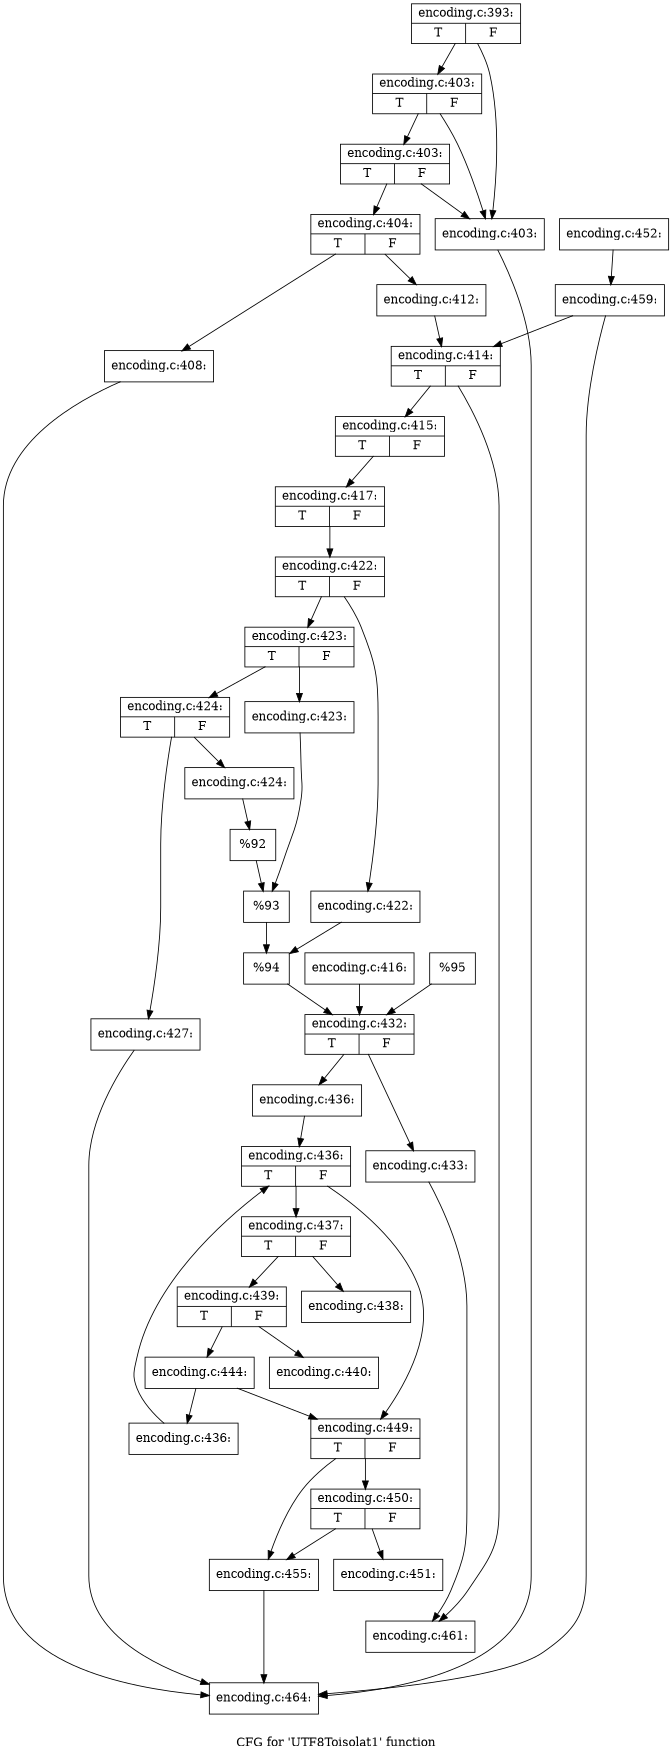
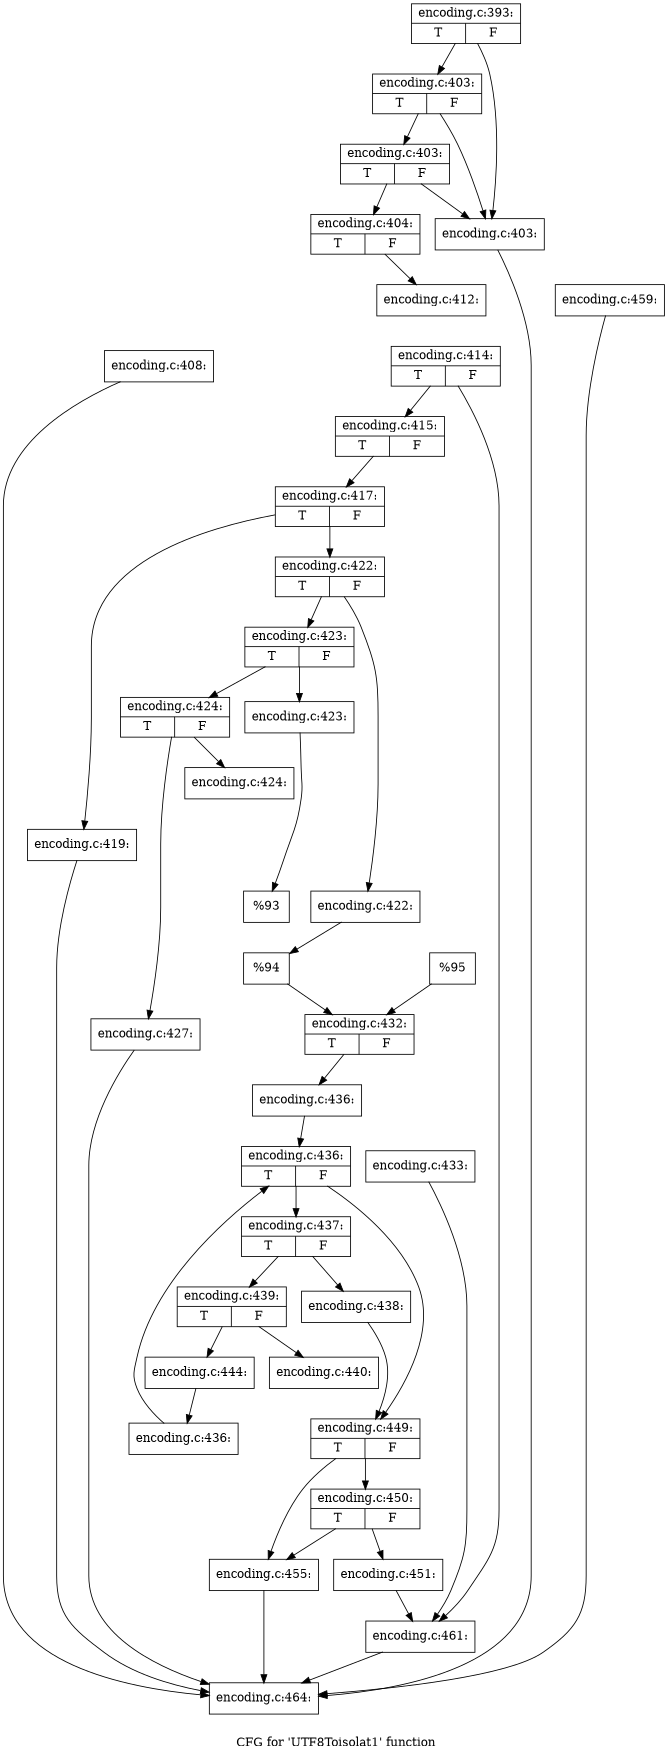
node "encoding.c:452:": removed
edge "encoding.c:404:" -> "encoding.c:408:": removed
edge "encoding.c:412:" -> "encoding.c:414:": removed
edge "encoding.c:459:" -> "encoding.c:414:": removed
node "encoding.c:419:": added
node "%92": removed
edge "%93" -> "%94": removed
node "encoding.c:416:": removed
edge "encoding.c:432:" -> "encoding.c:433:": removed
edge "encoding.c:444:" -> "encoding.c:449:": now "encoding.c:438:" -> "encoding.c:449:"
edge "encoding.c:451:" -> "encoding.c:461:": added
edge "encoding.c:461:" -> "encoding.c:464:": added
